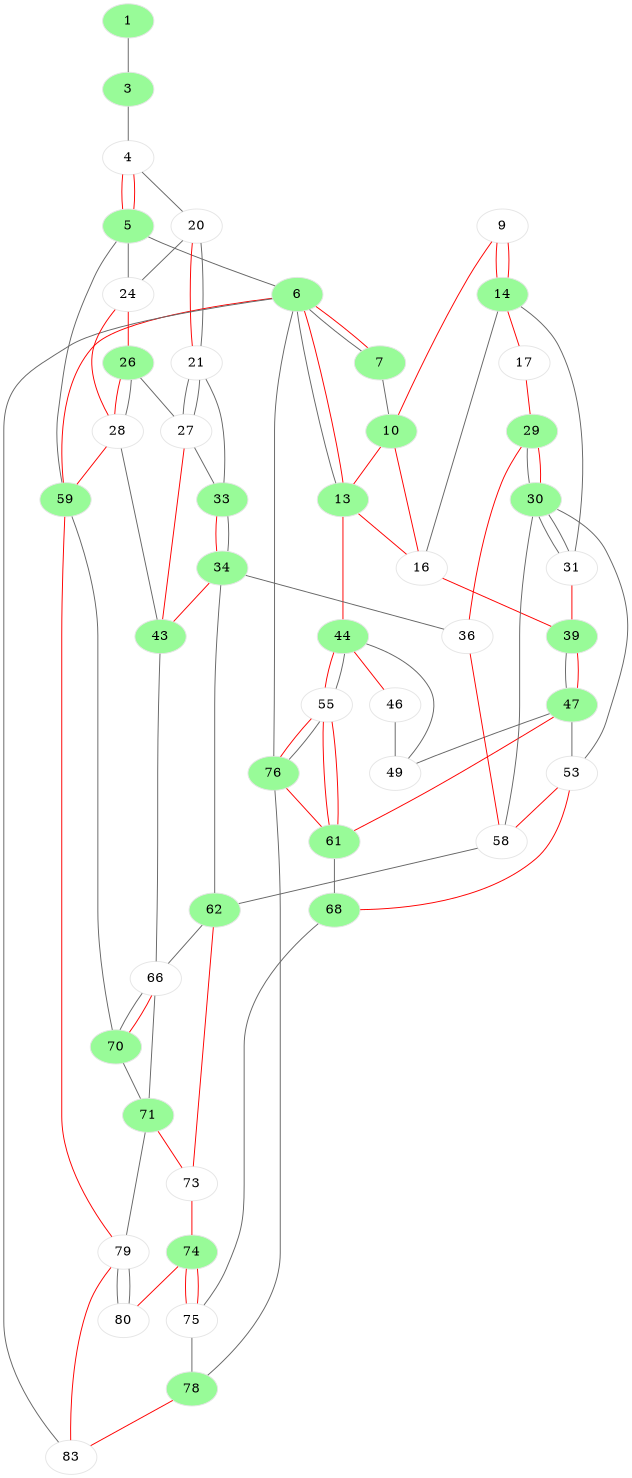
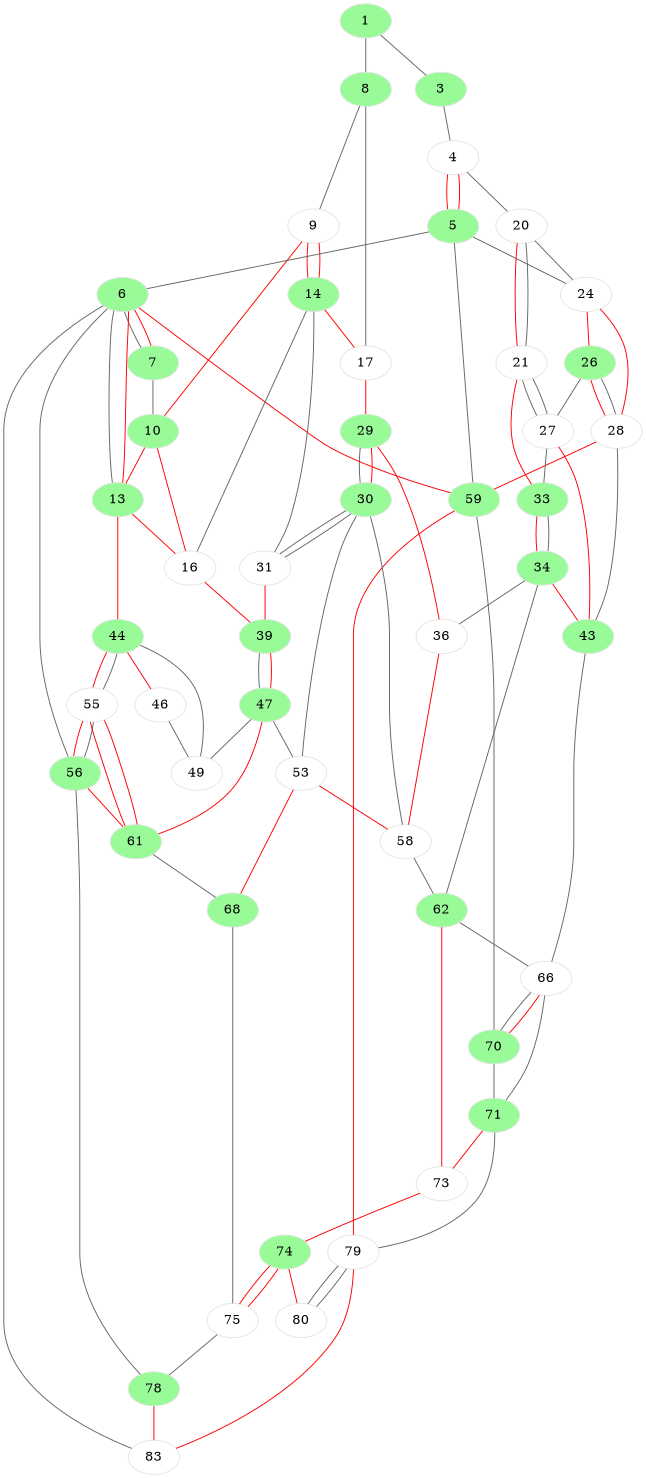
node "8": added
edge "21" -- "33": color gray40 -> red
node "76": label "76" -> "56"
